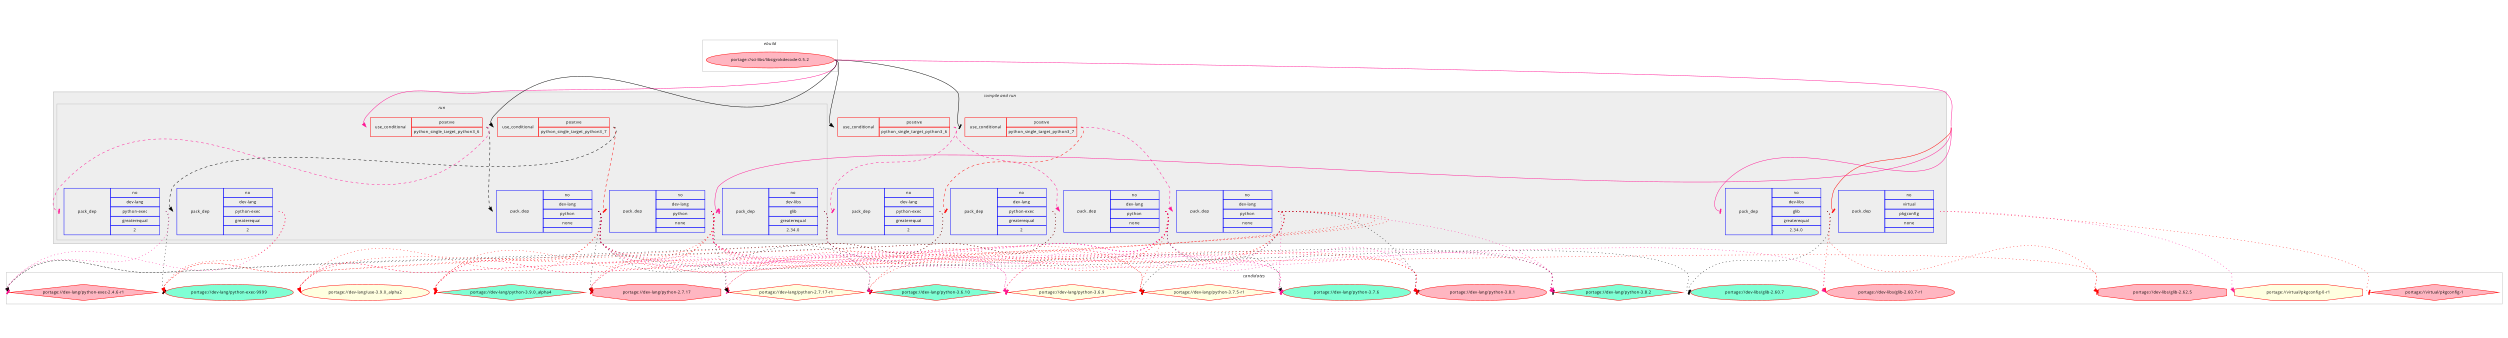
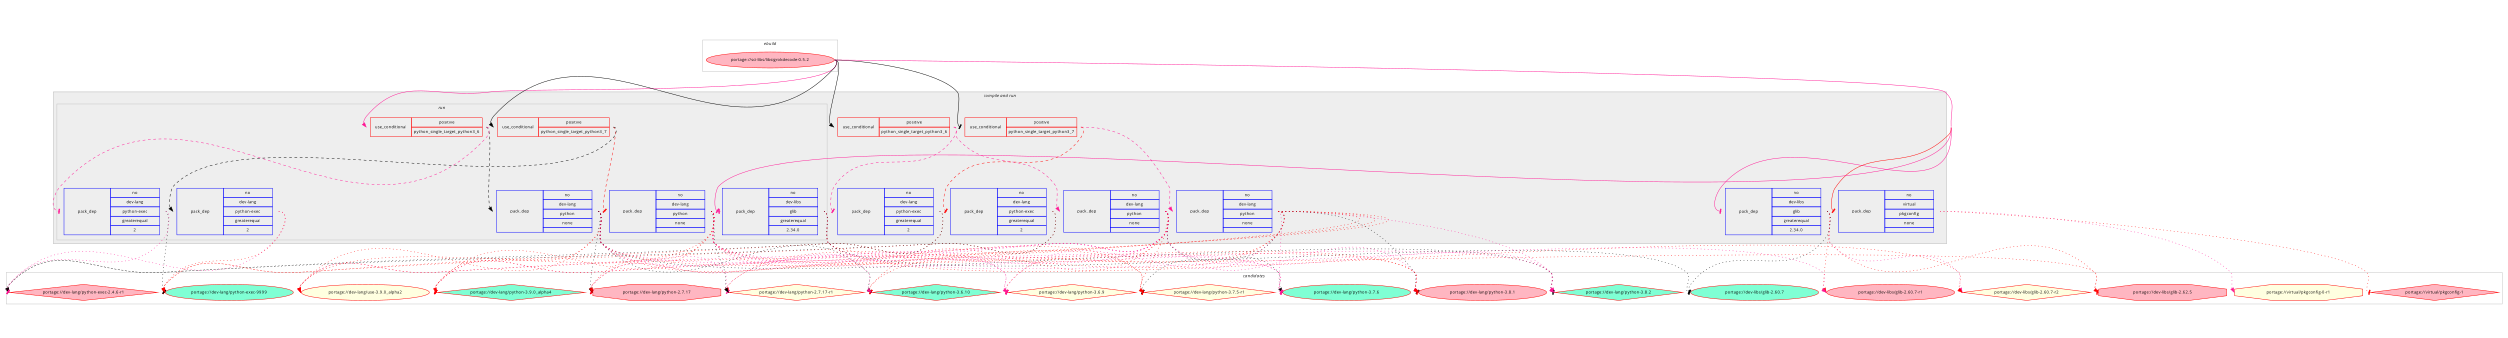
node "portage://dev-libs/glib-2.60.7-r2": added
